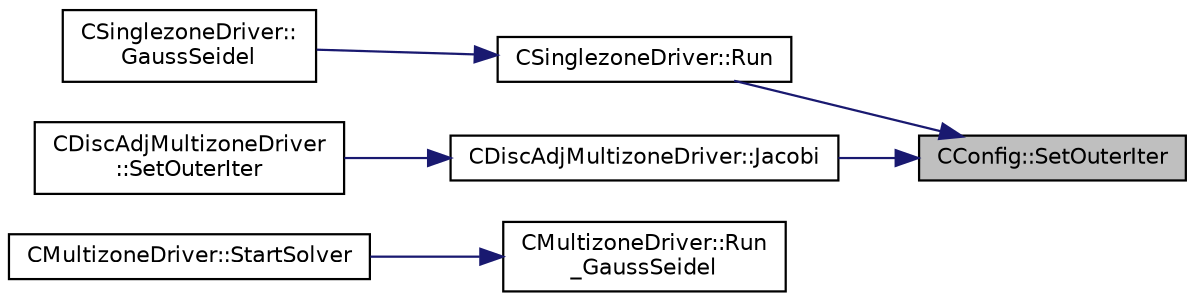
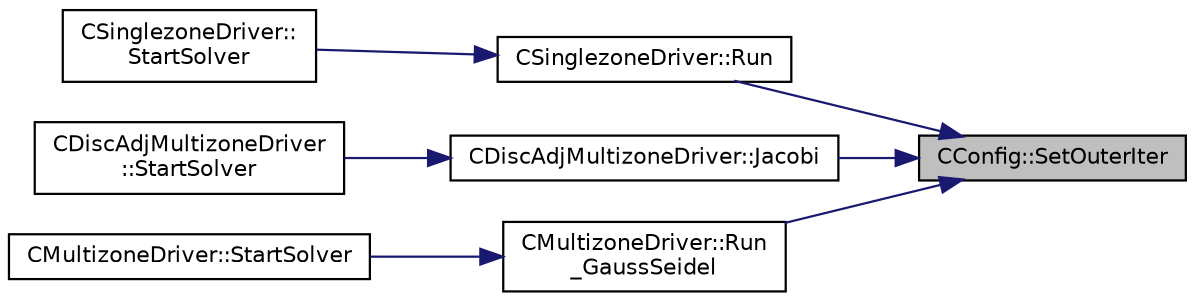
node "CSinglezoneDriver:: GaussSeidel": label "CSinglezoneDriver:: GaussSeidel" -> "CSinglezoneDriver:: StartSolver"
node "CDiscAdjMultizoneDriver ::SetOuterIter": label "CDiscAdjMultizoneDriver ::SetOuterIter" -> "CDiscAdjMultizoneDriver ::StartSolver"
edge "CMultizoneDriver::Run _GaussSeidel" -> "CConfig::SetOuterIter": added
